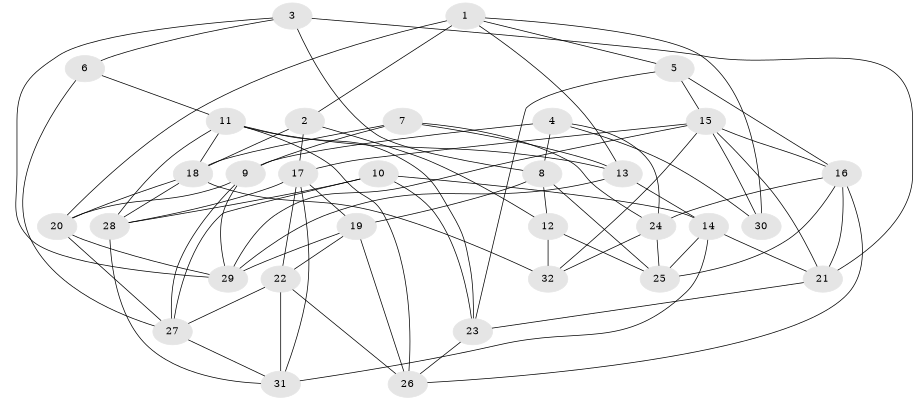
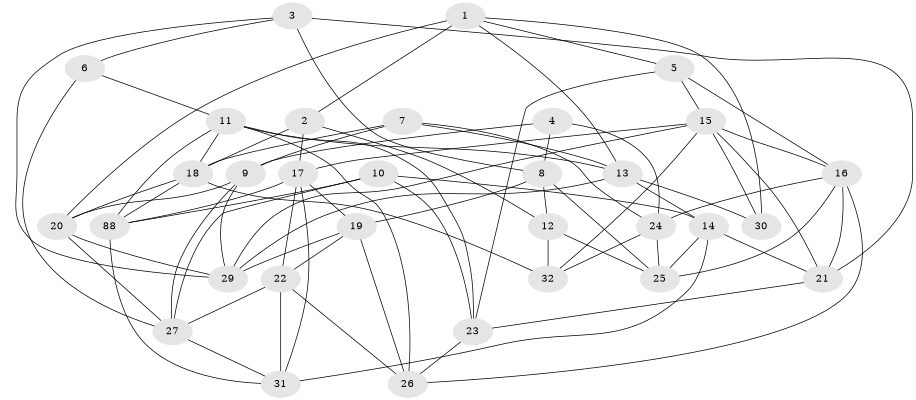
edge "4" -- "30": now "13" -- "30"
node "28": label "28" -> "88"
